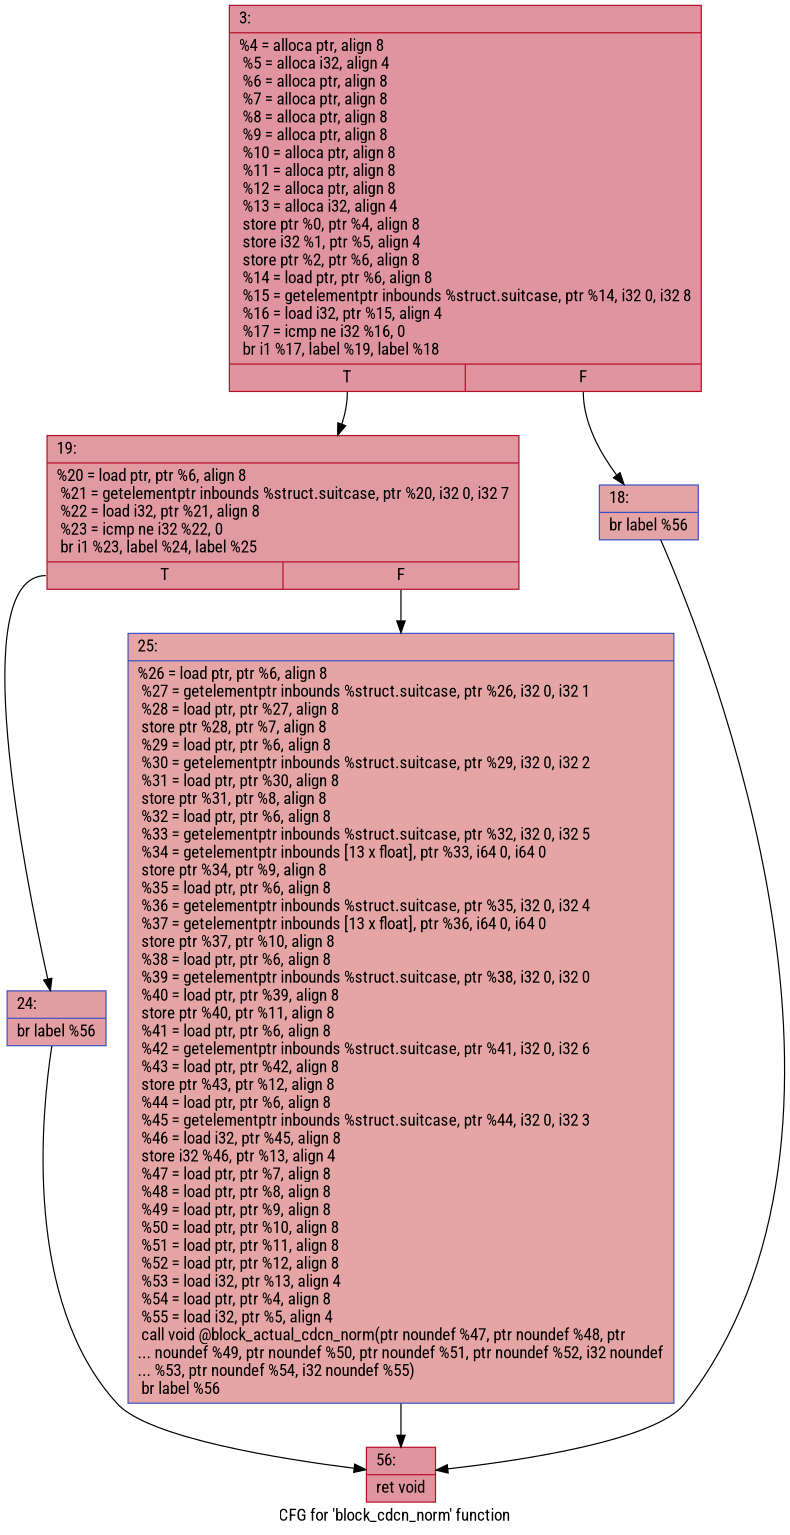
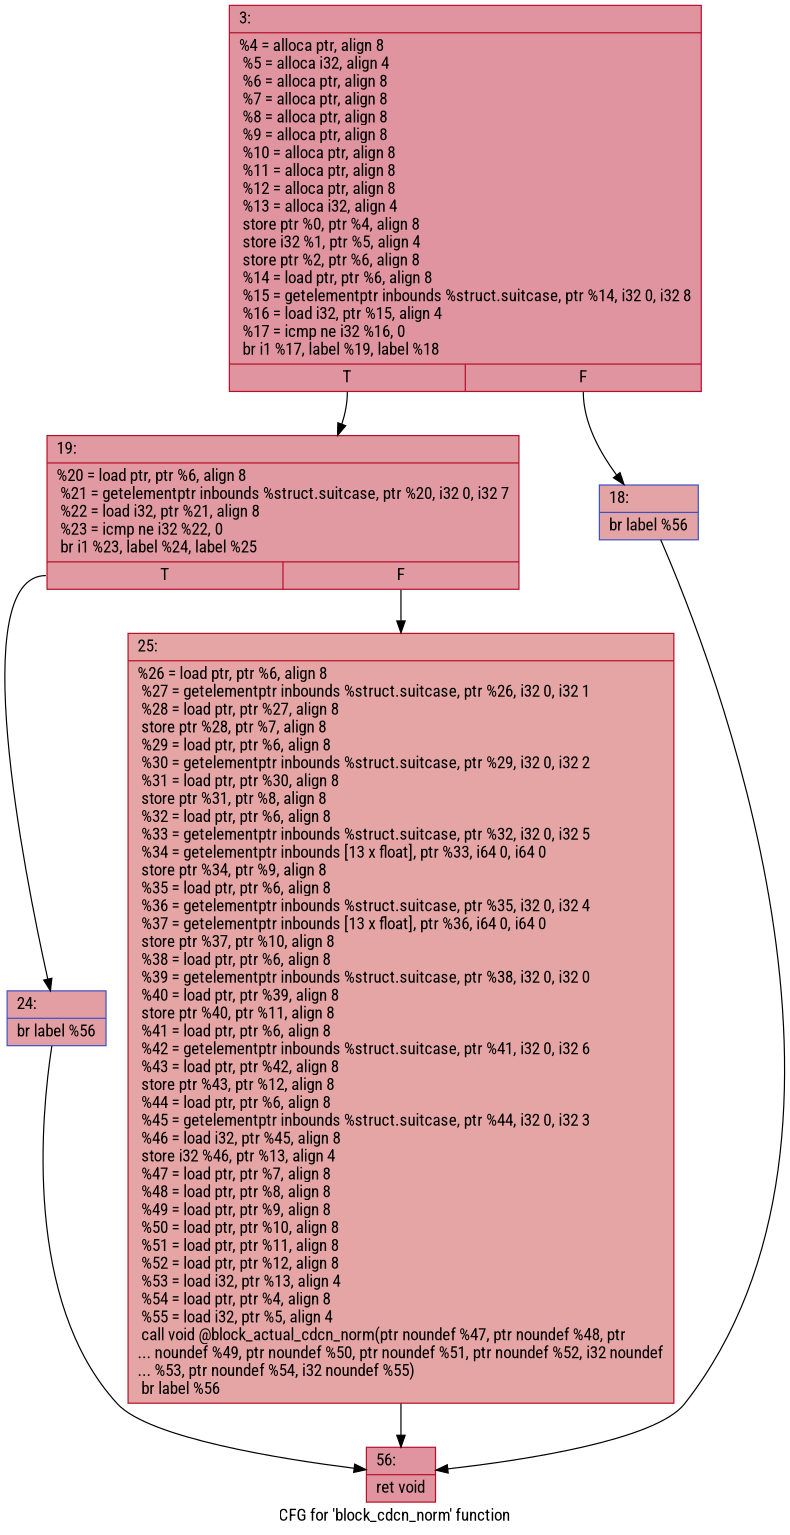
node "25:": color #3d50c3ff -> #b70d28ff
